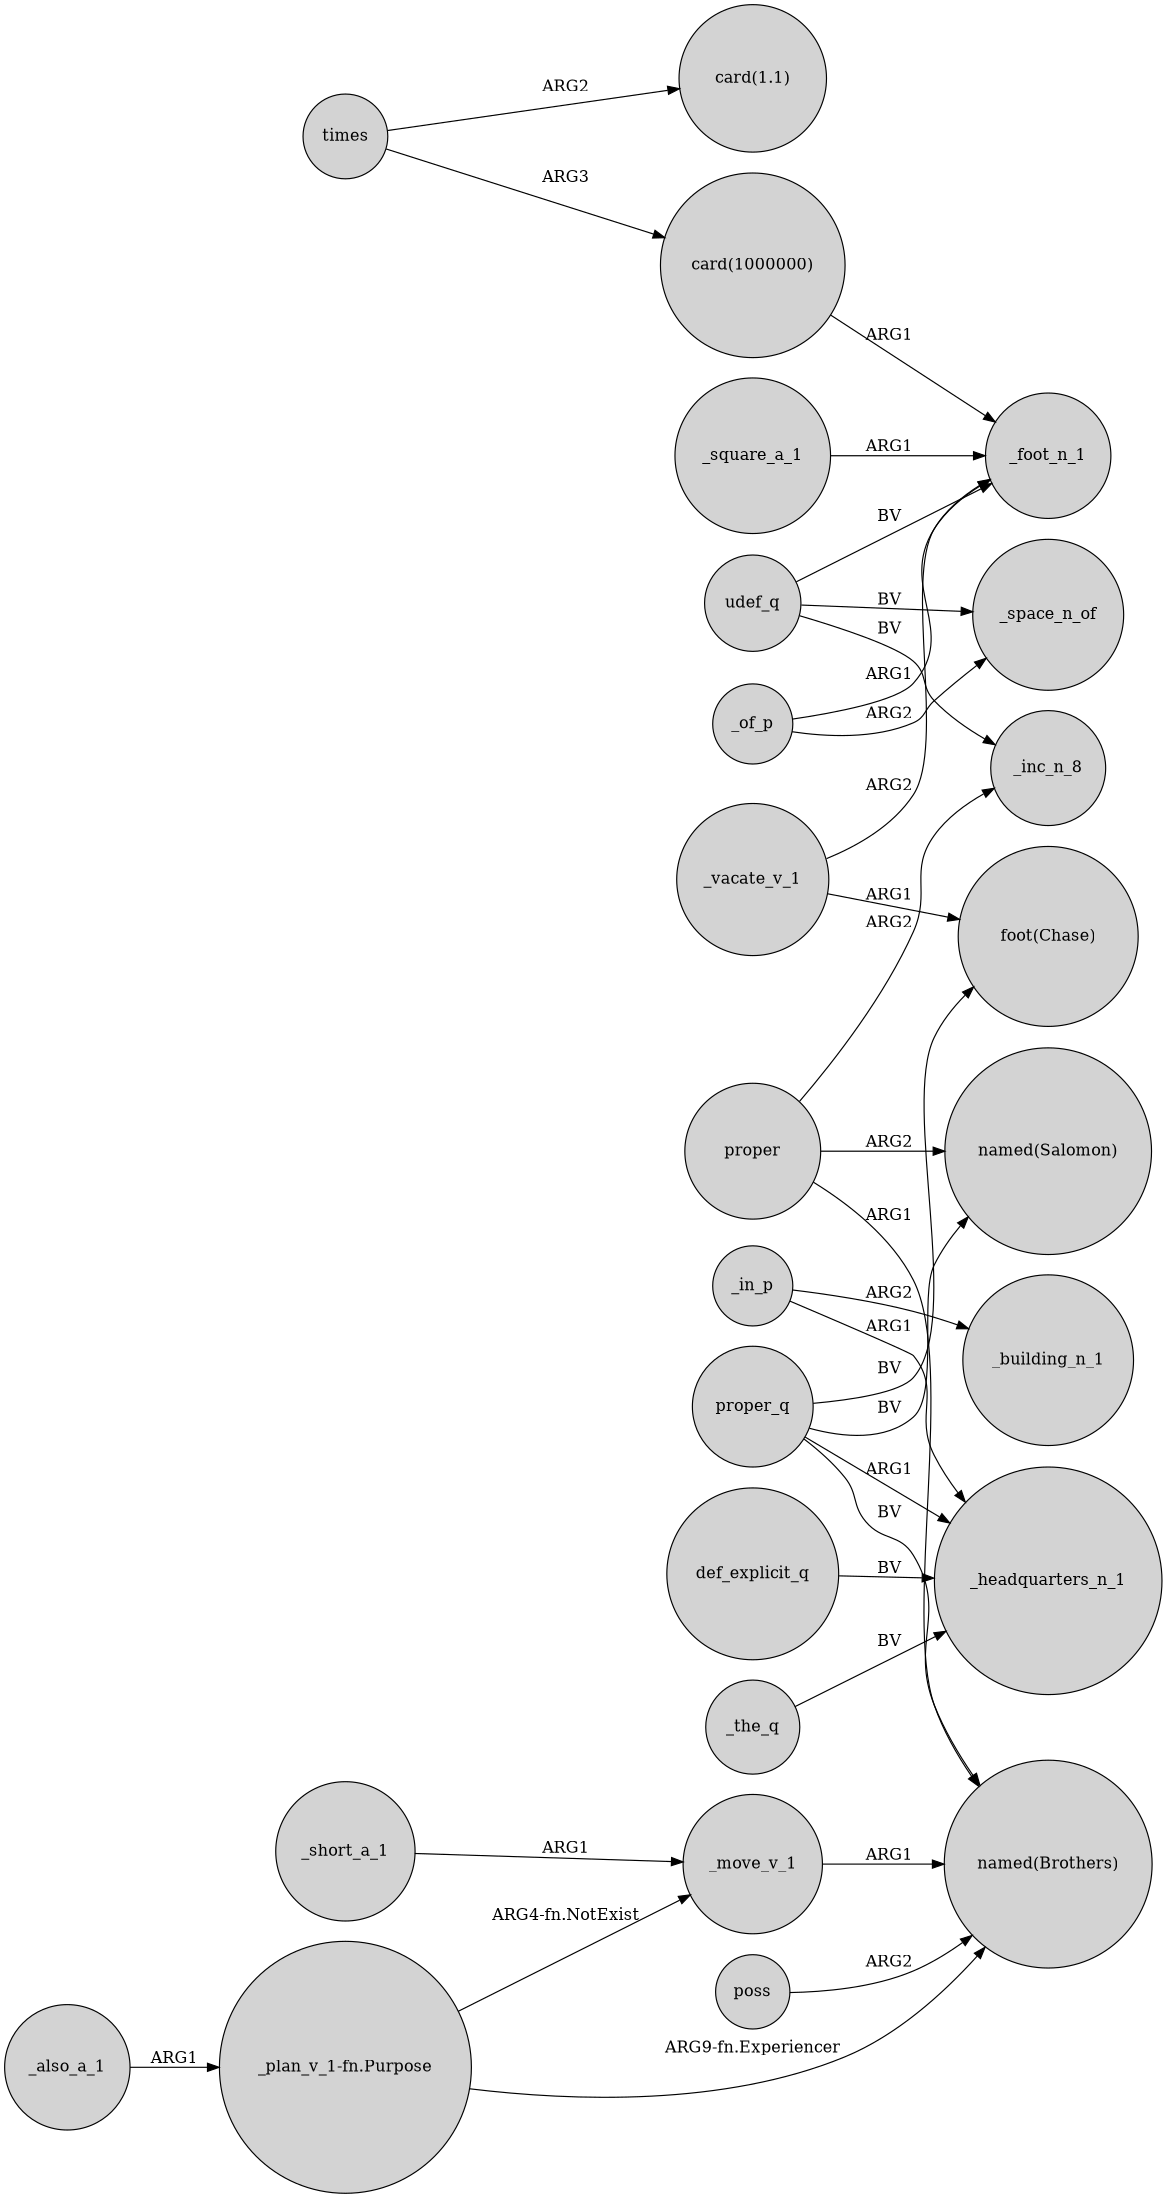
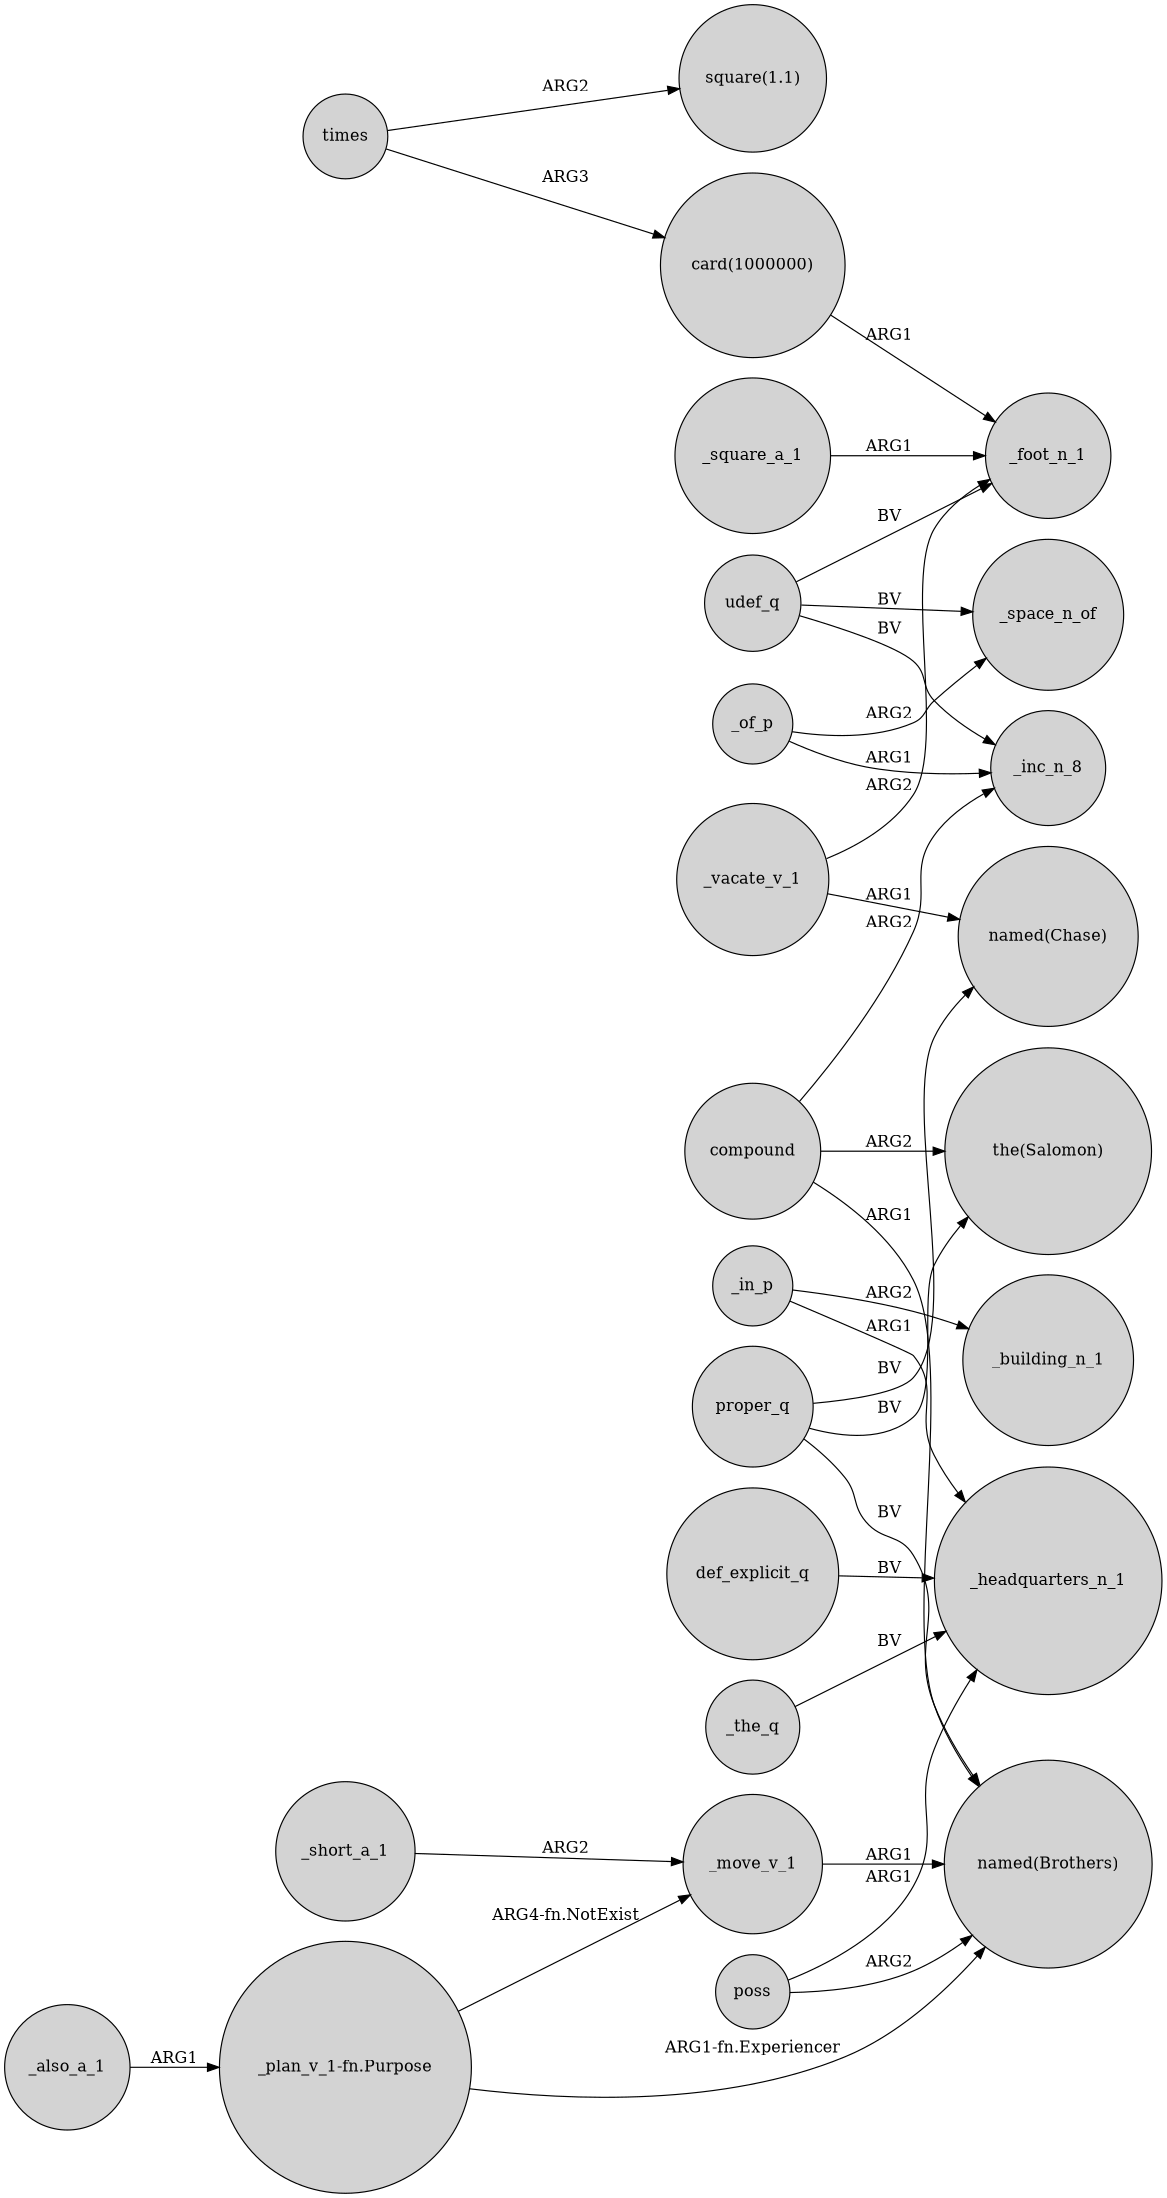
node "card(1.1)": label "card(1.1)" -> "square(1.1)"
edge "_of_p" -> "_foot_n_1": now "_of_p" -> "_inc_n_8"
node "foot(Chase)": label "foot(Chase)" -> "named(Chase)"
node "proper": label "proper" -> "compound"
node "named(Salomon)": label "named(Salomon)" -> "the(Salomon)"
edge "proper_q" -> "_headquarters_n_1": now "poss" -> "_headquarters_n_1"
edge "_short_a_1" -> "_move_v_1": label "ARG1" -> "ARG2"
edge "_plan_v_1-fn.Purpose" -> "named(Brothers)": label "ARG9-fn.Experiencer" -> "ARG1-fn.Experiencer"
